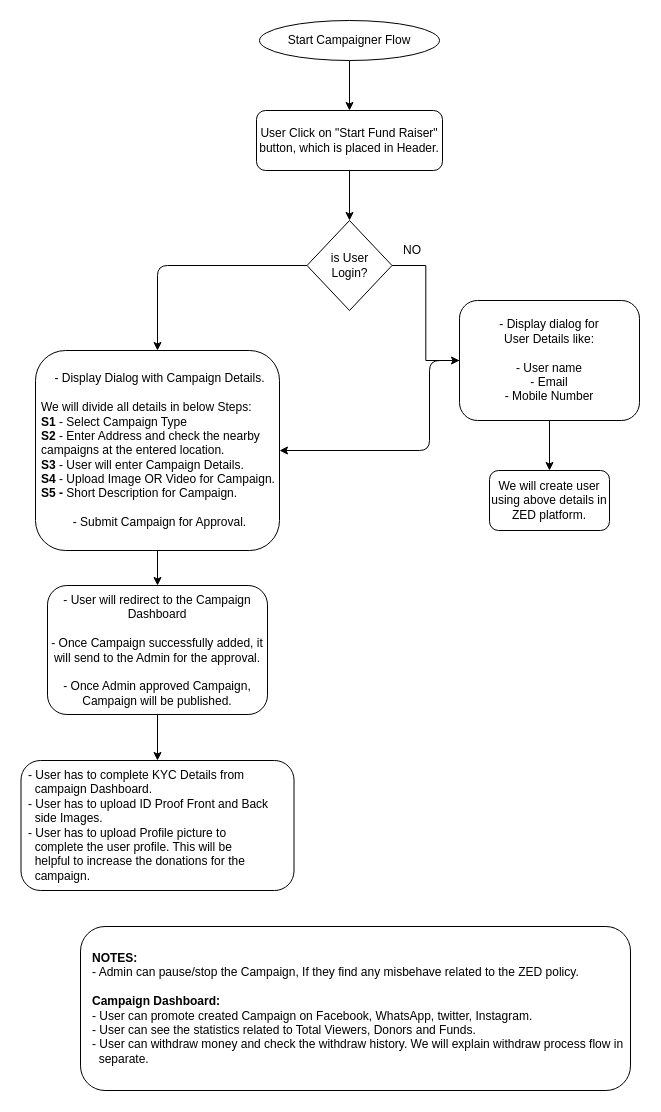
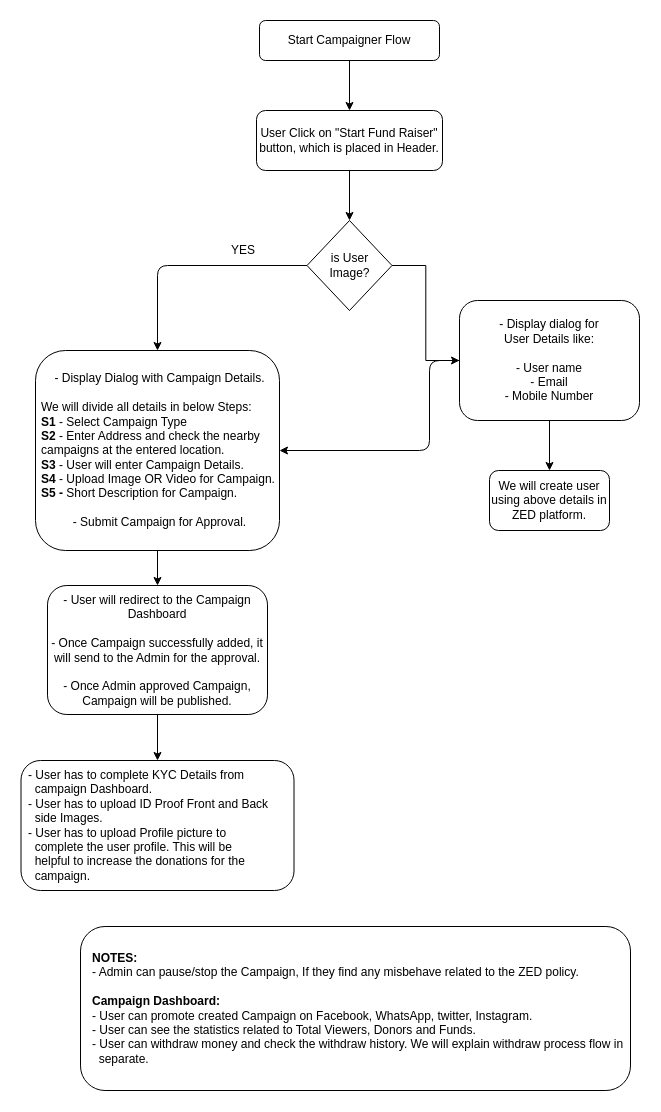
node "Start Campaigner Flow": shape ellipse -> rounded rectangle
node "YES": added
node "NO": removed
node "is User Login?": label "is User Login?" -> "is User Image?"
